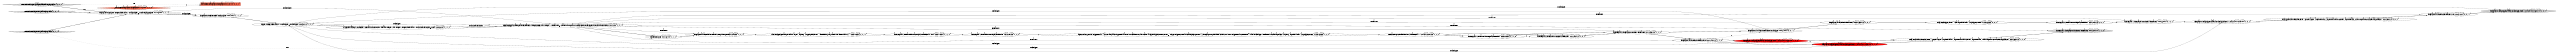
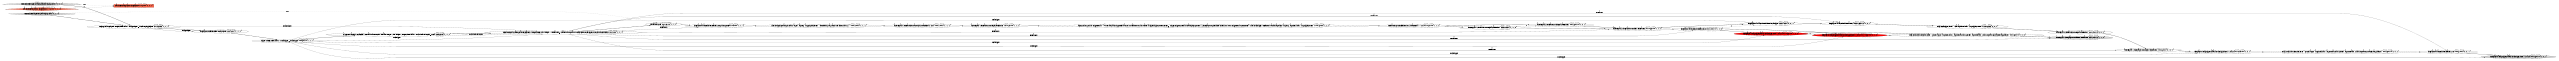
node "testNoTimerFiringForPurgedMergingWindow['1', '0', '0']": removed
